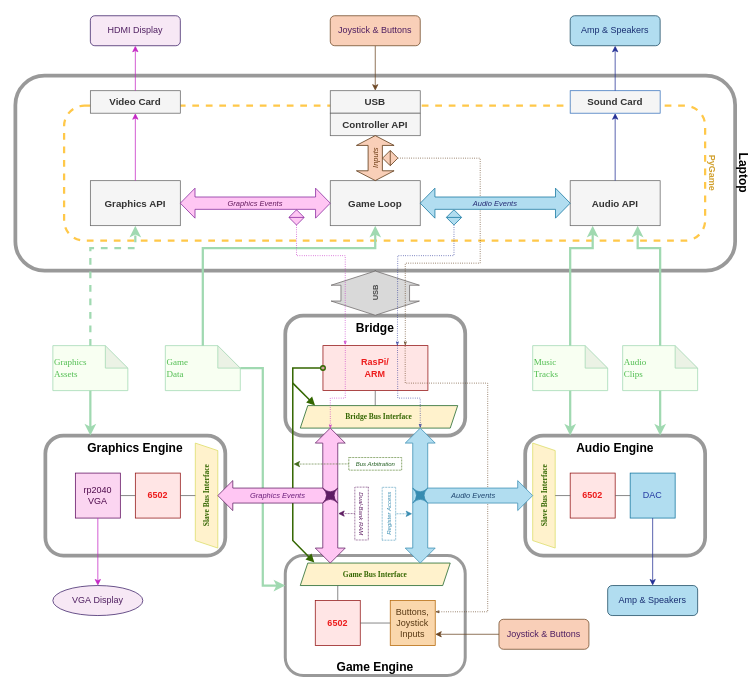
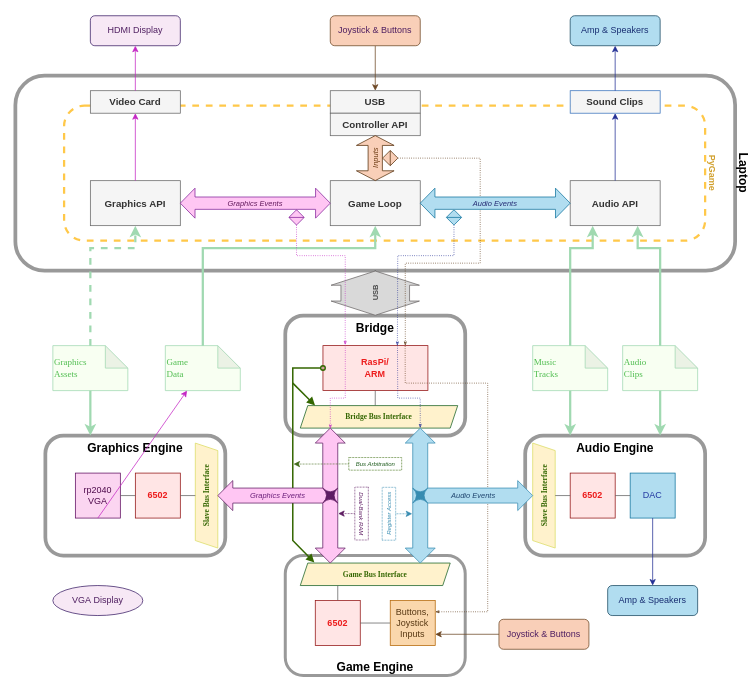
node "Sound Card": label "Sound Card" -> "Sound Clips"
edge "Game Data" -> "Game Engine": removed
edge "rp2040 VGA" -> "VGA Display": now "rp2040 VGA" -> "Game Data"
